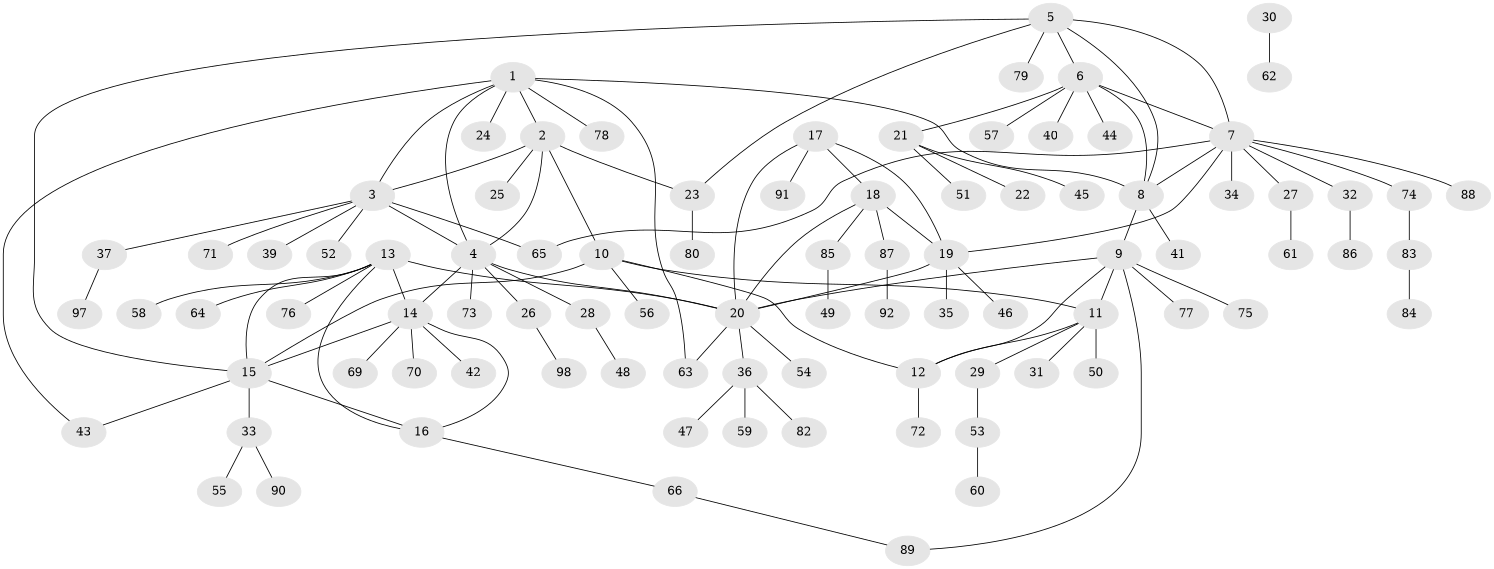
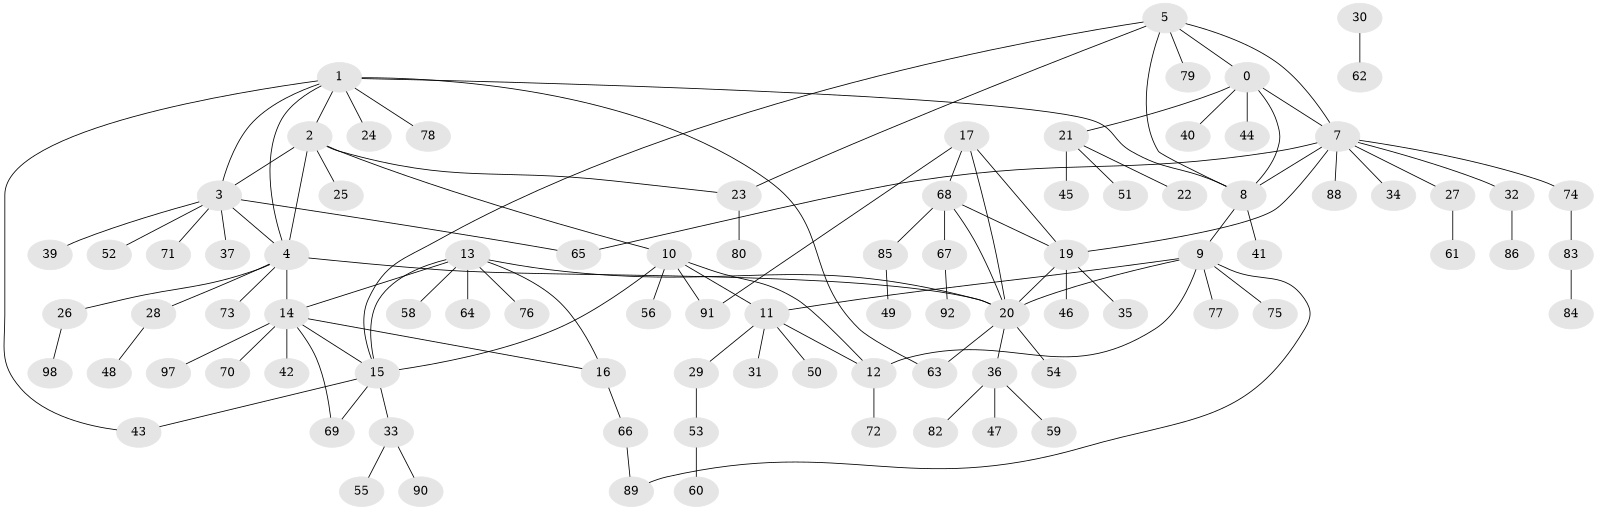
node "6": label "6" -> "0"
node "57": removed
node "18": label "18" -> "68"
node "87": label "87" -> "67"
edge "37" -- "97": now "14" -- "97"
edge "10" -- "91": added
edge "15" -- "16": now "15" -- "69"
